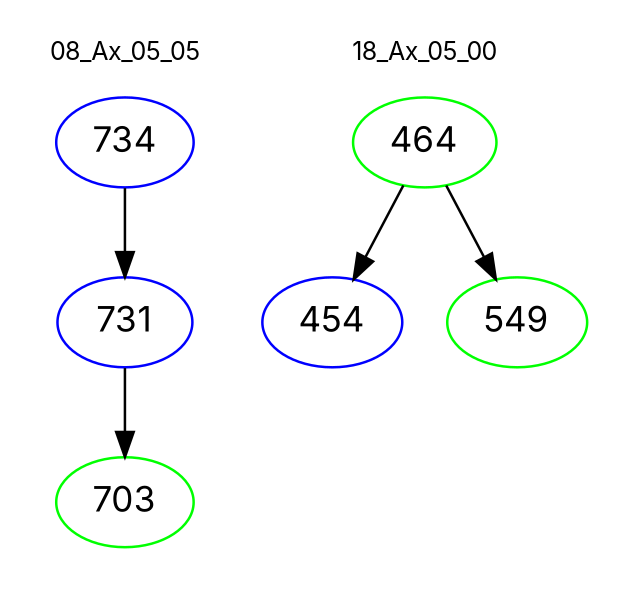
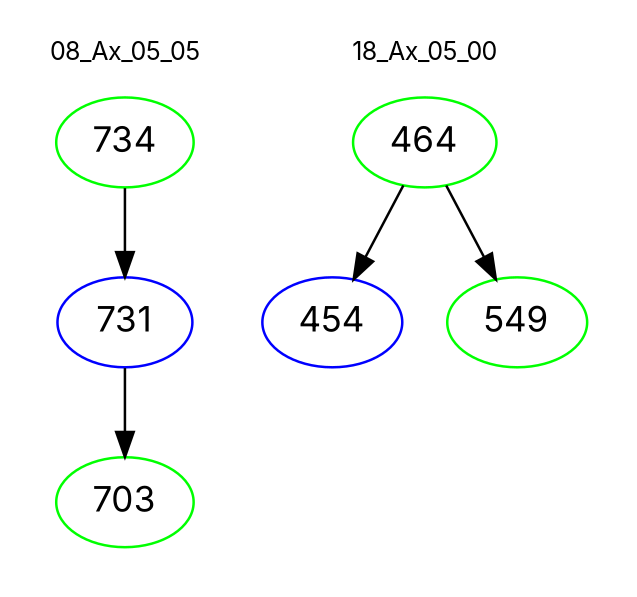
node "734": color blue -> green
